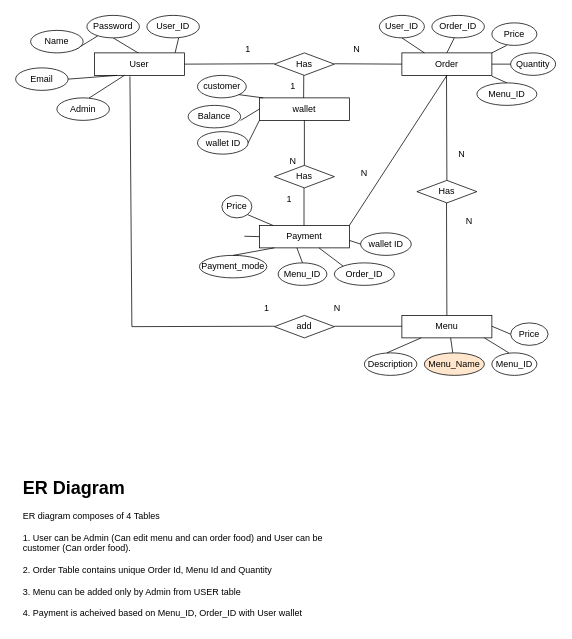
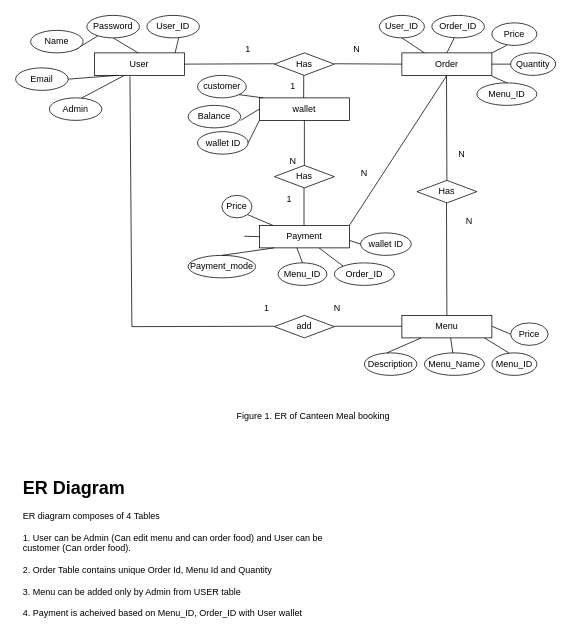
node "Admin": moved (83, 109) -> (75, 109)
node "Payment_mode": moved (233, 267) -> (222, 267)
node "Menu_Name": fillcolor #ffe6cc -> #ffffff
node "Figure 1. ER of Canteen Meal booking": added
